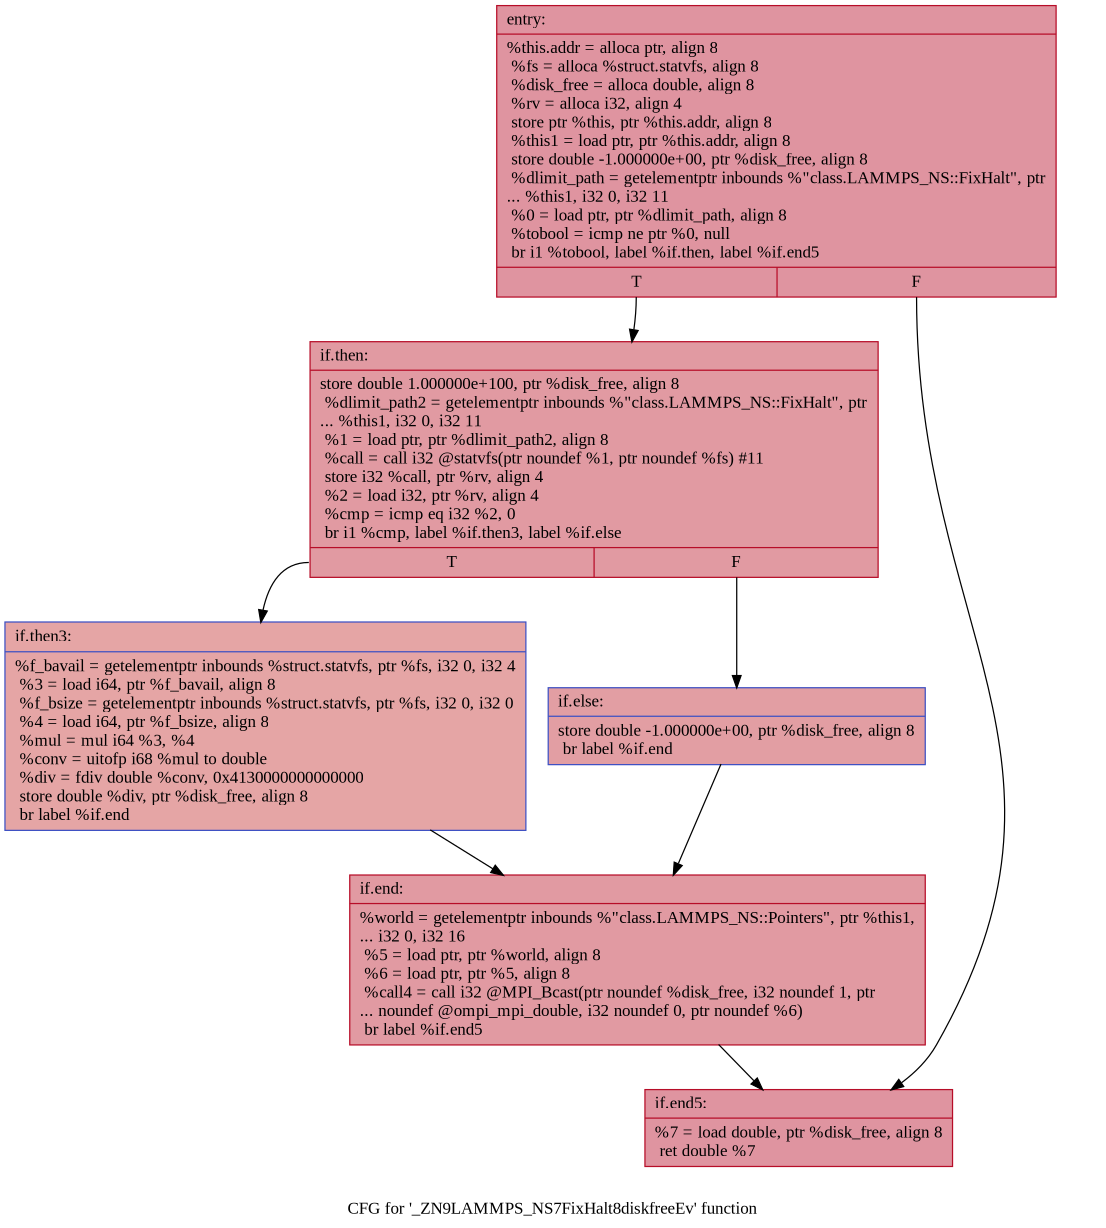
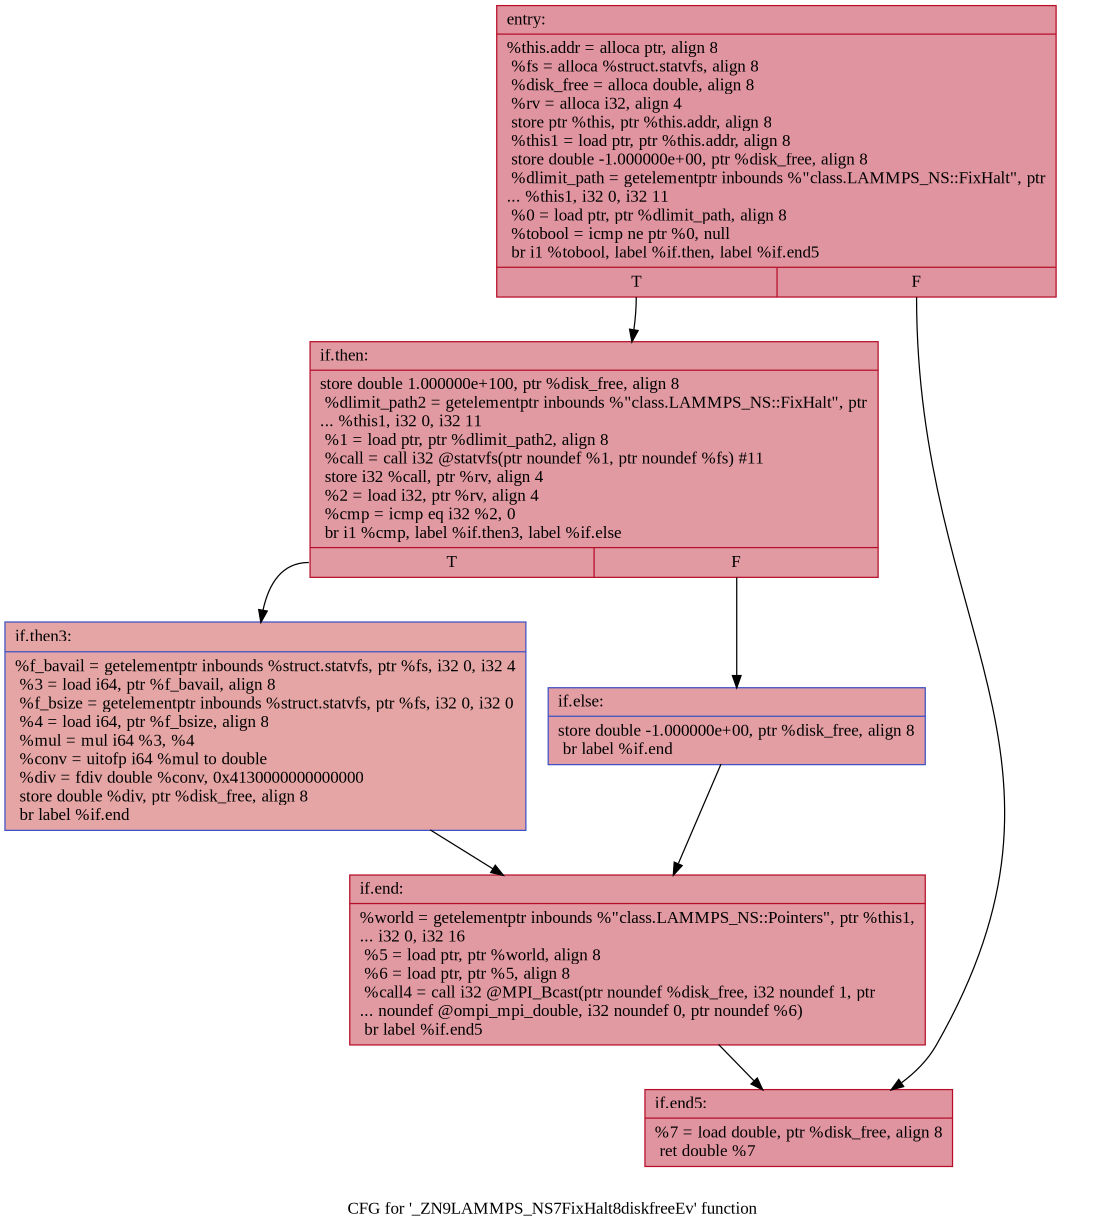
node "if.then3:": text "%conv = uitofp i68 %mul to double" -> "%conv = uitofp i64 %mul to double"
